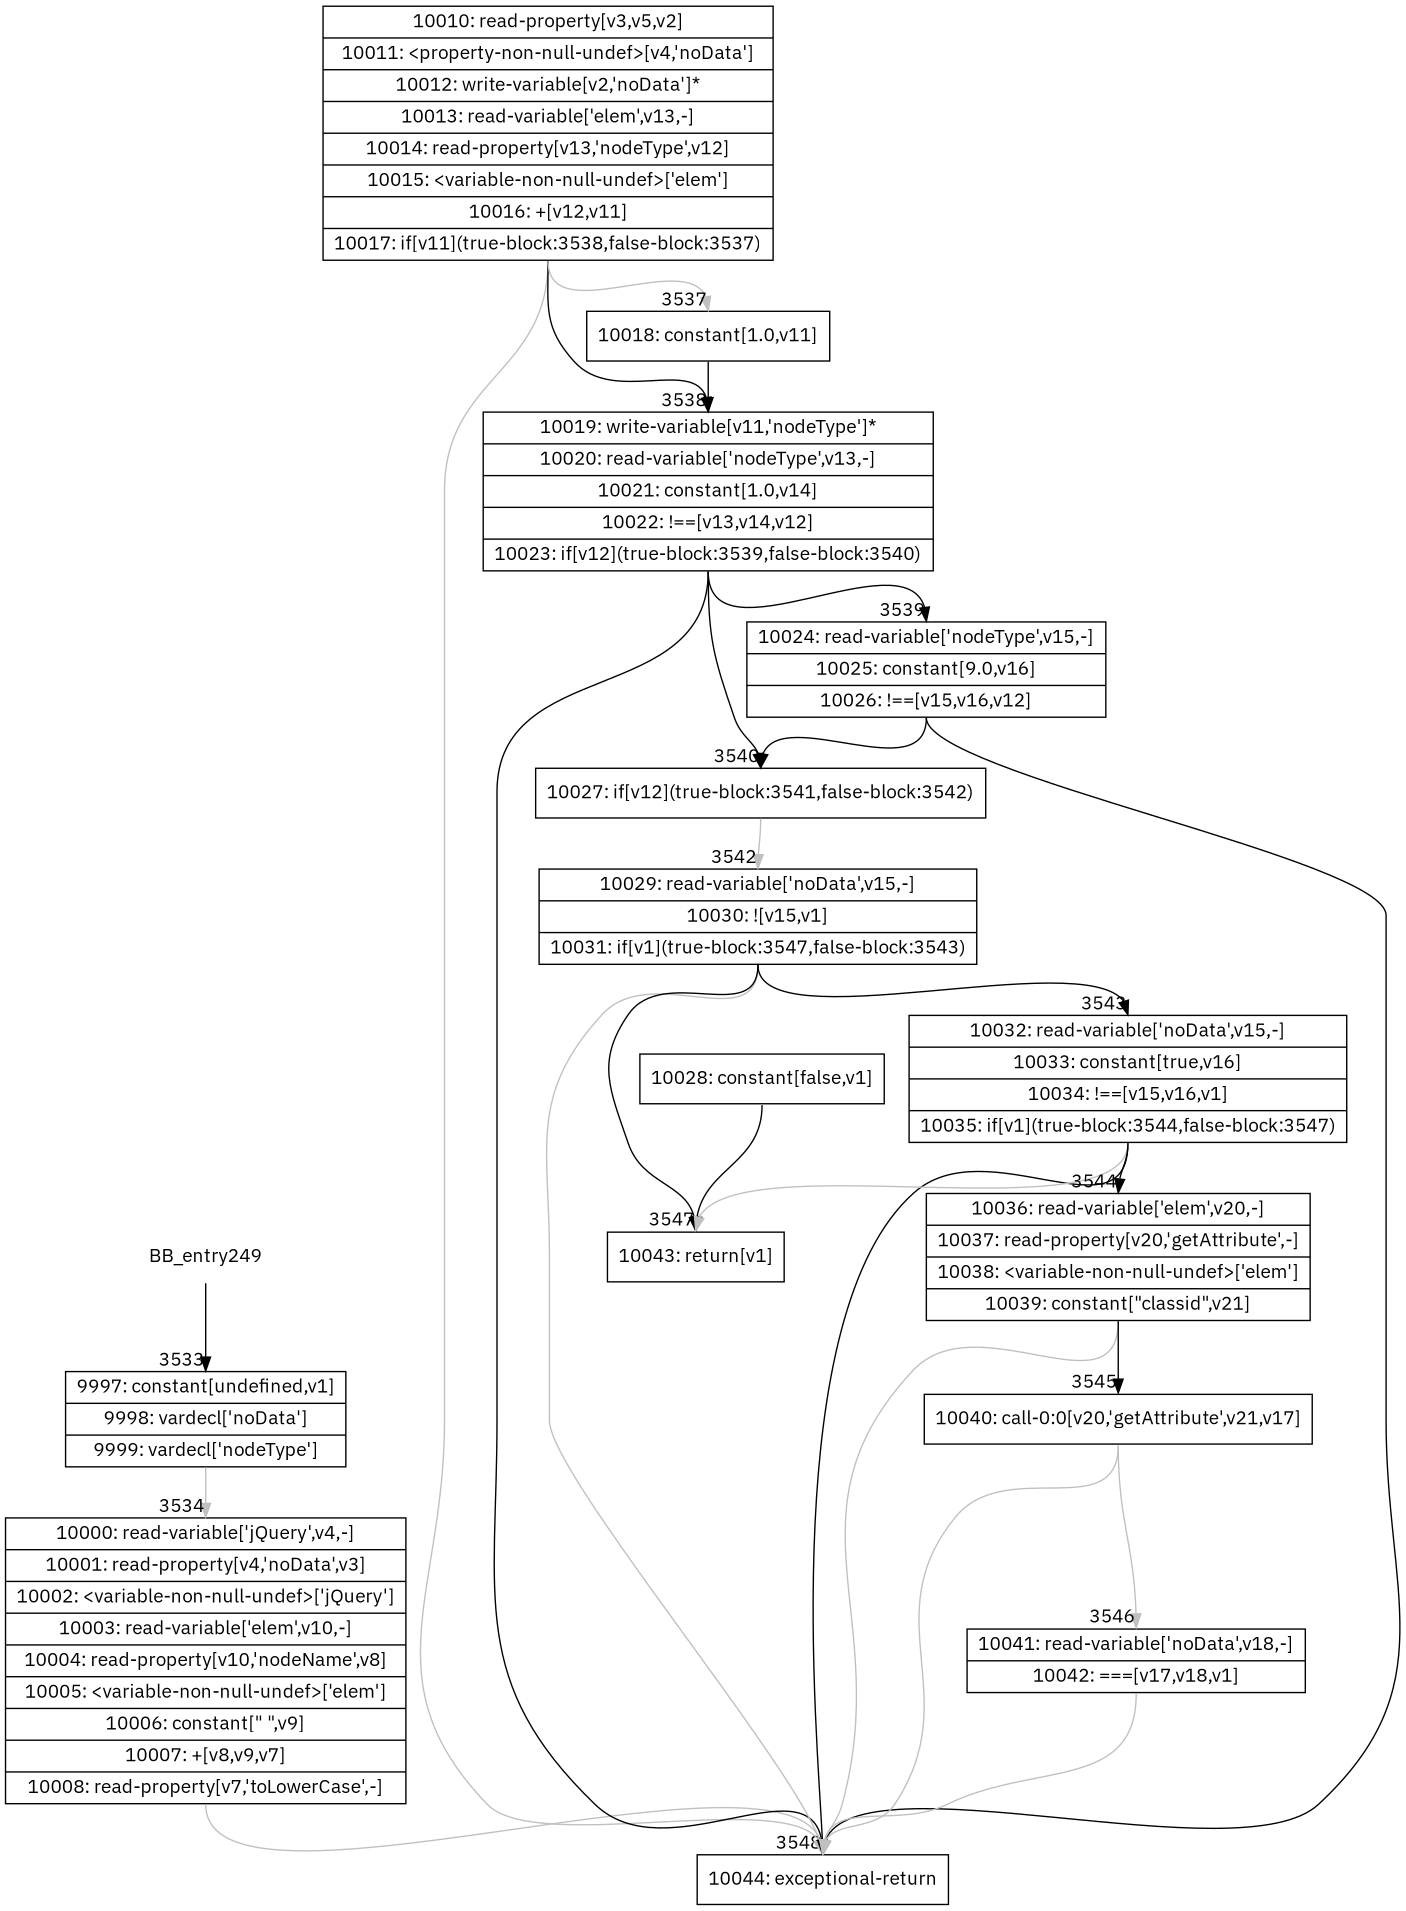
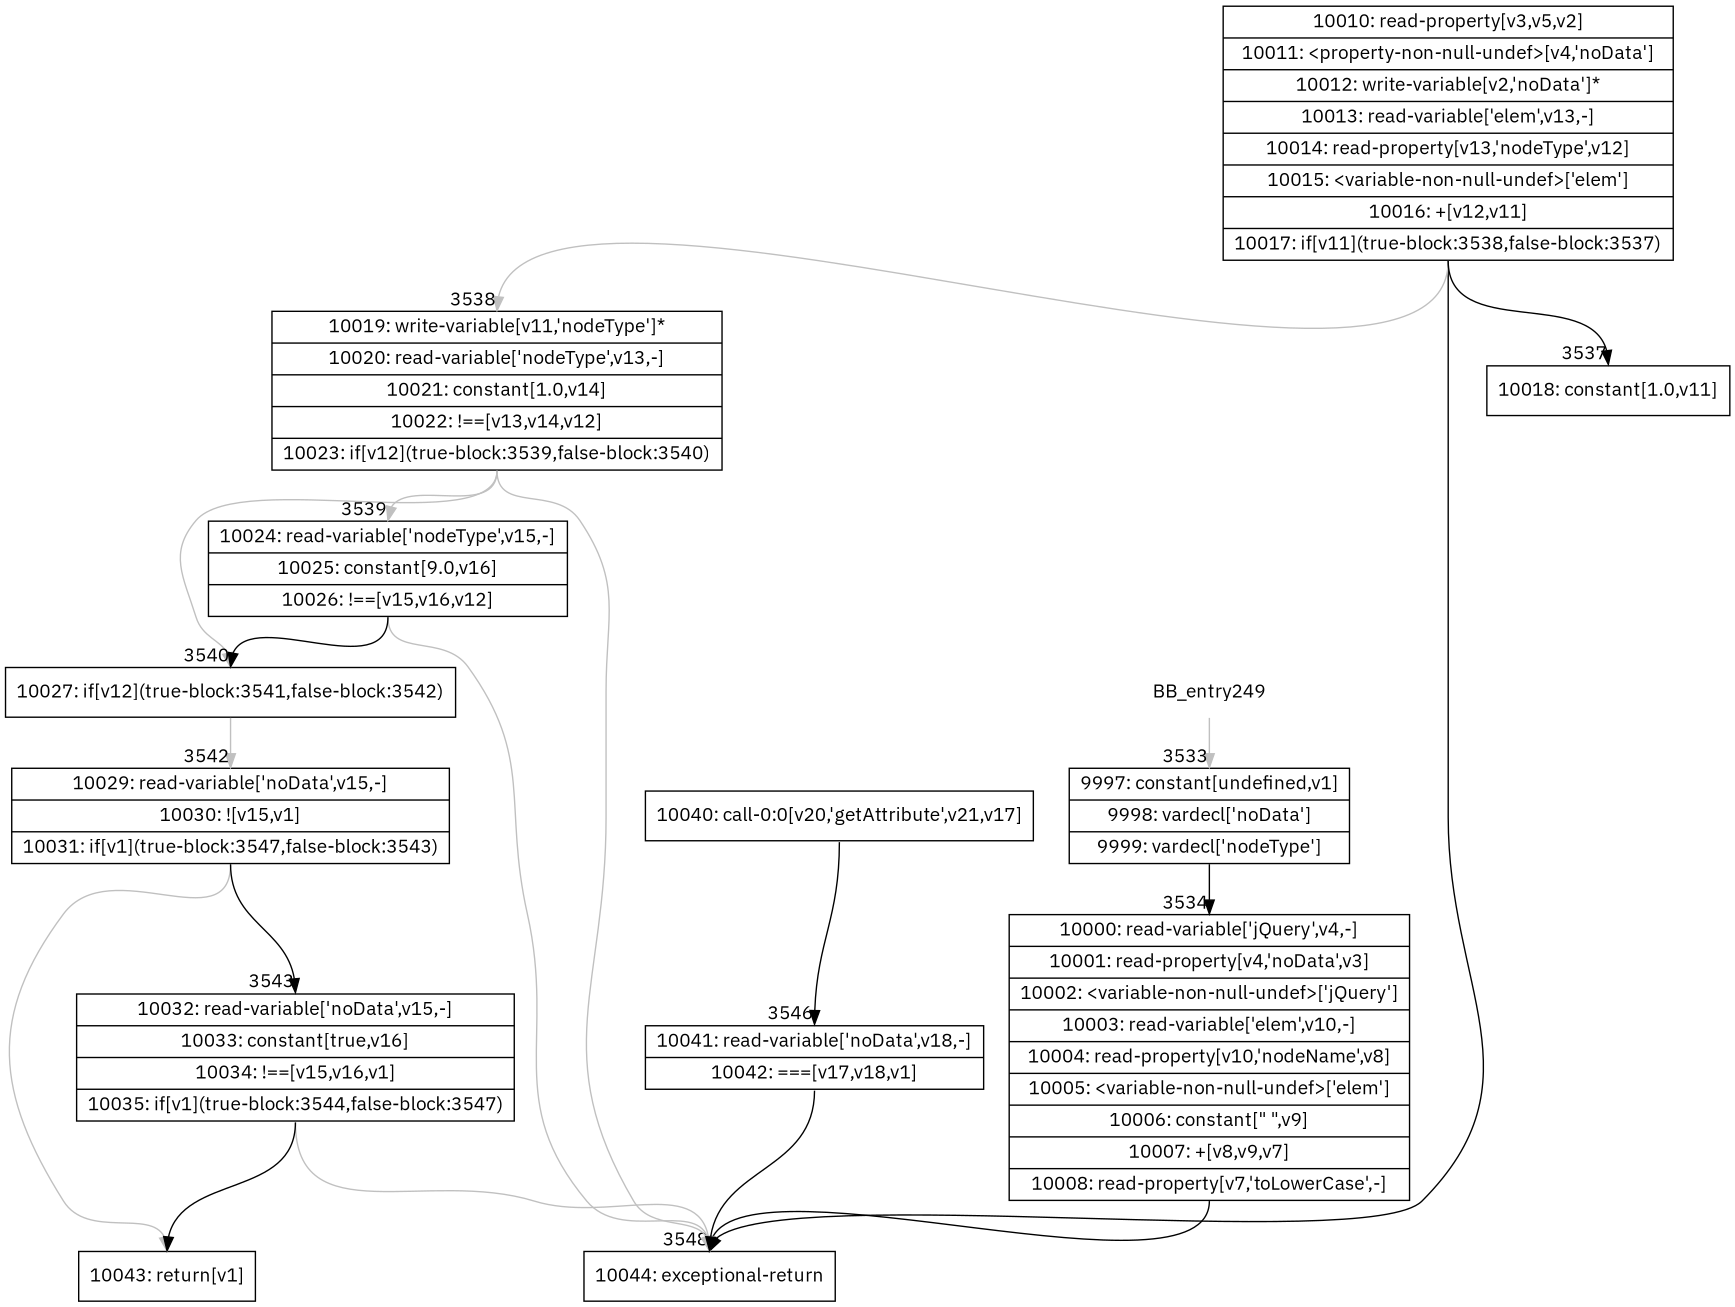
edge "10010: read-property[v3,v5,v2]" -> "10018: constant[1.0,v11]": color gray -> black
edge "10010: read-property[v3,v5,v2]" -> "10019: write-variable[v11,'nodeType']*": color black -> gray
edge "10018: constant[1.0,v11]" -> "10019: write-variable[v11,'nodeType']*": removed
edge "10019: write-variable[v11,'nodeType']*" -> "10024: read-variable['nodeType',v15,-]": color black -> gray
edge "10019: write-variable[v11,'nodeType']*" -> "10027: if[v12](true-block:3541,false-block:3542)": color black -> gray
edge "10029: read-variable['noData',v15,-]" -> "10043: return[v1]": color black -> gray
node "10028: constant[false,v1]": removed
edge "10032: read-variable['noData',v15,-]" -> "10043: return[v1]": color gray -> black
edge "10010: read-property[v3,v5,v2]" -> "10044: exceptional-return": color gray -> black
node "10036: read-variable['elem',v20,-]": removed
edge "10019: write-variable[v11,'nodeType']*" -> "10044: exceptional-return": color black -> gray
edge "BB_entry249" -> "9997: constant[undefined,v1]": color black -> gray
edge "10029: read-variable['noData',v15,-]" -> "10044: exceptional-return": removed
edge "10024: read-variable['nodeType',v15,-]" -> "10044: exceptional-return": color black -> gray
edge "10032: read-variable['noData',v15,-]" -> "10044: exceptional-return": color black -> gray
edge "9997: constant[undefined,v1]" -> "10000: read-variable['jQuery',v4,-]": color gray -> black
edge "10040: call-0:0[v20,'getAttribute',v21,v17]" -> "10041: read-variable['noData',v18,-]": color gray -> black
edge "10040: call-0:0[v20,'getAttribute',v21,v17]" -> "10044: exceptional-return": removed
edge "10041: read-variable['noData',v18,-]" -> "10044: exceptional-return": color gray -> black
edge "10000: read-variable['jQuery',v4,-]" -> "10044: exceptional-return": color gray -> black
